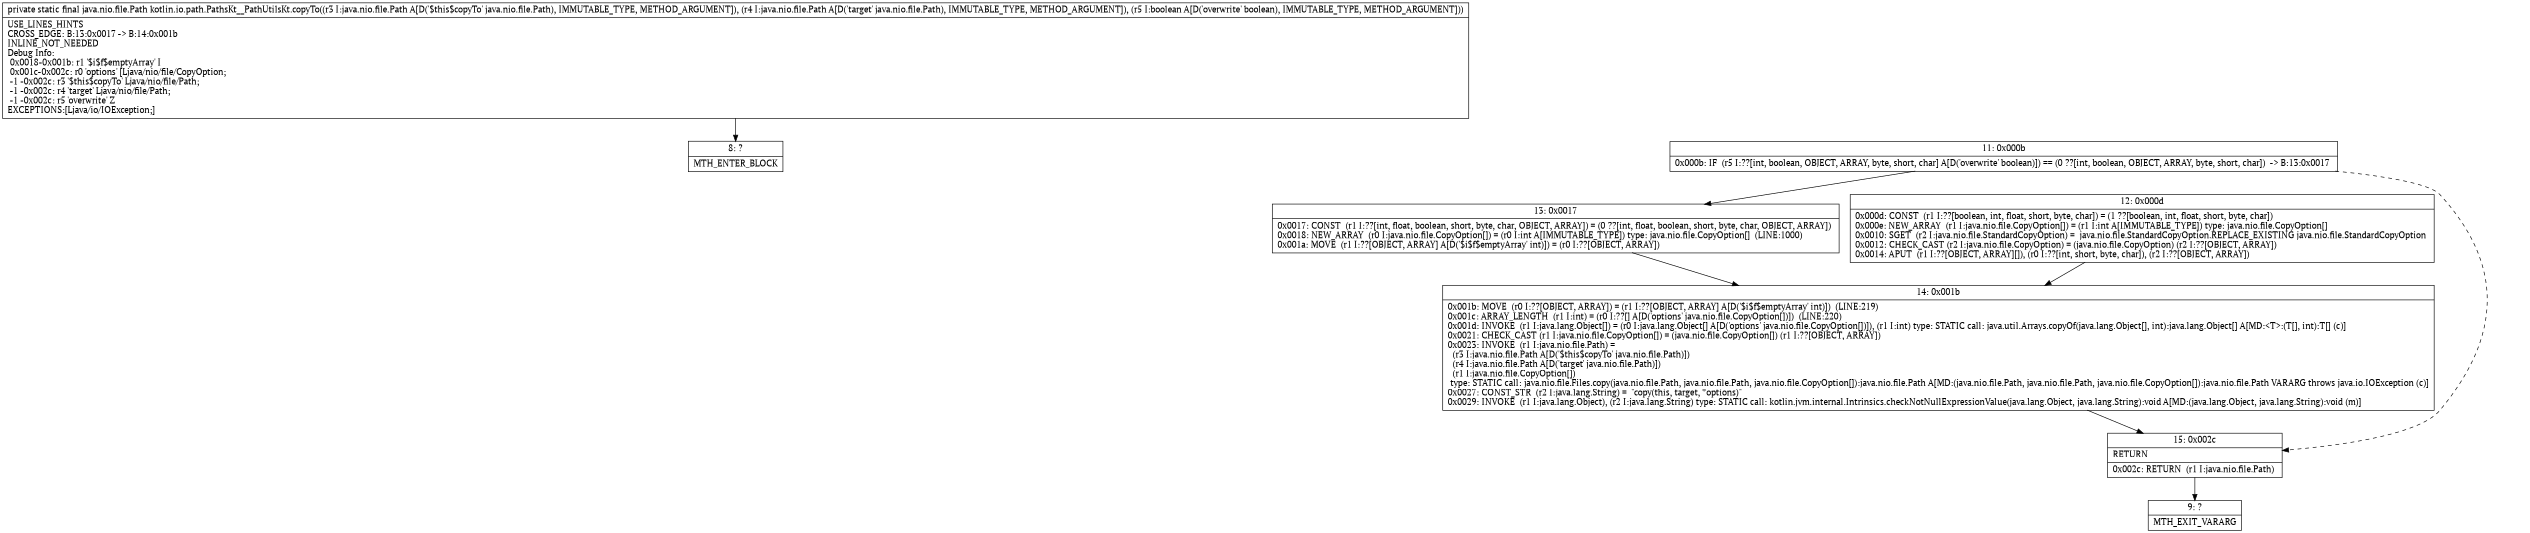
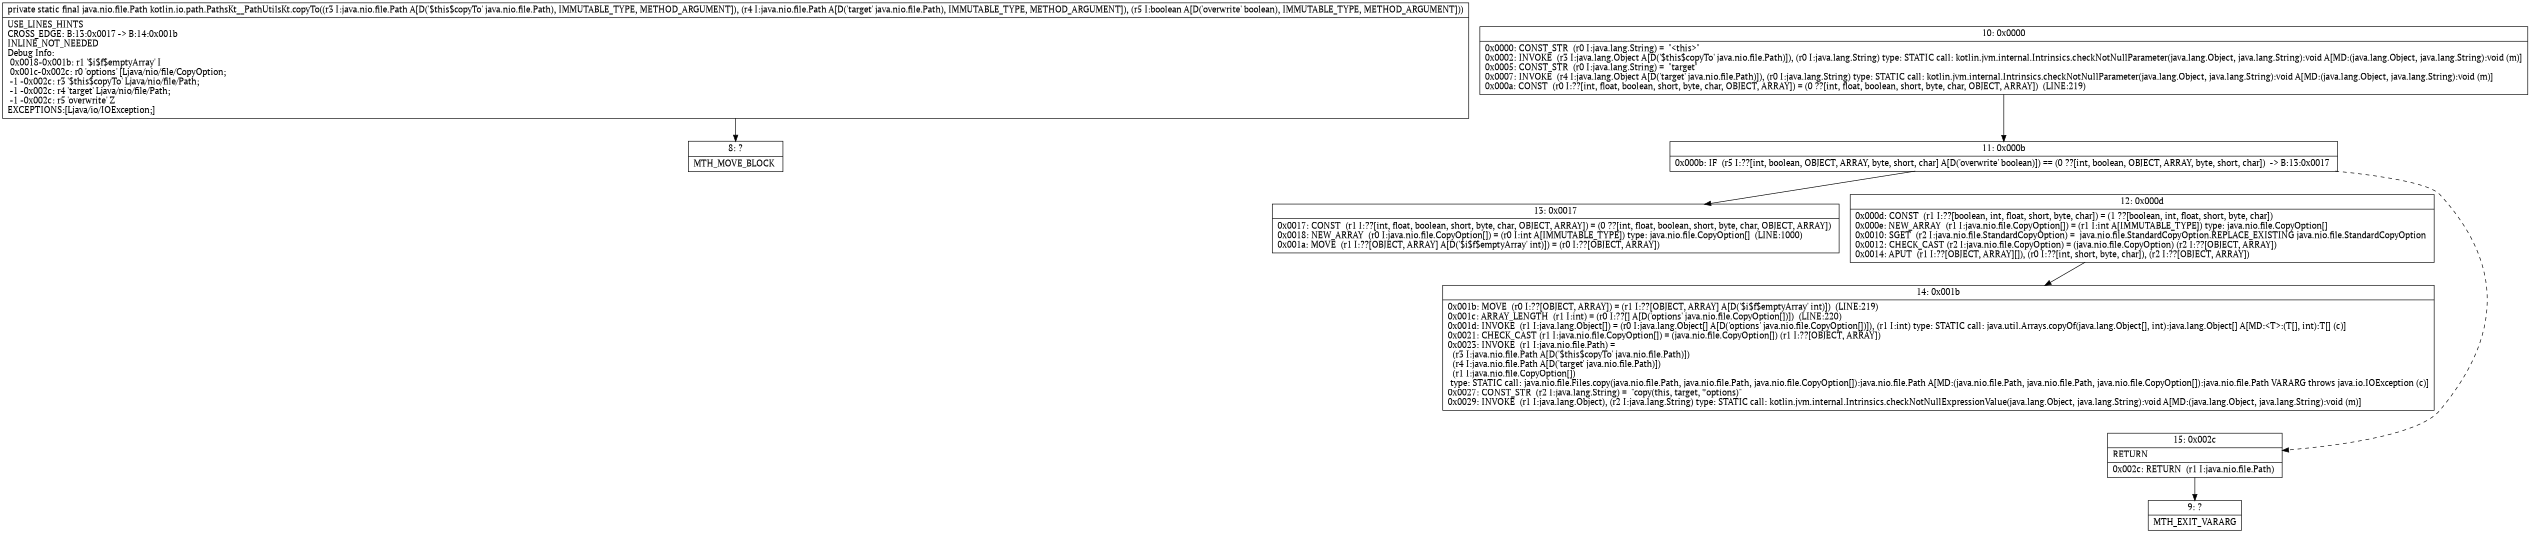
node "10: 0x0000": added
node "8: ?": text "MTH_ENTER_BLOCK" -> "MTH_MOVE_BLOCK"
edge "13: 0x0017" -> "14: 0x001b": removed
edge "14: 0x001b" -> "15: 0x002c": removed
